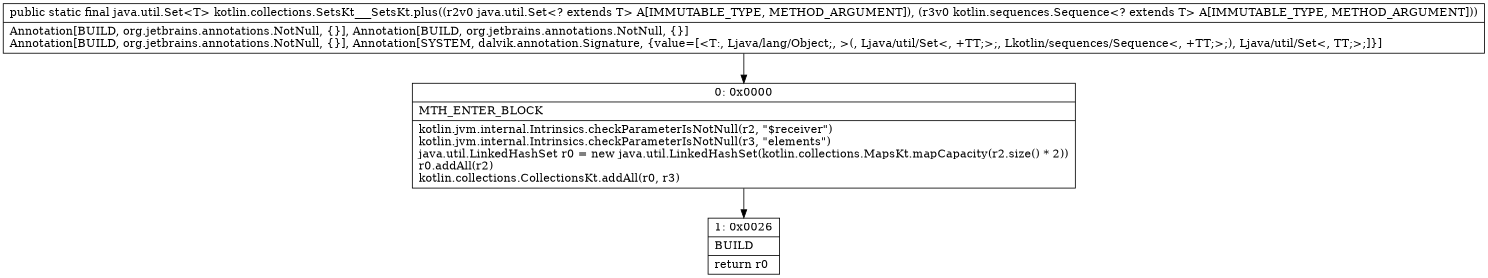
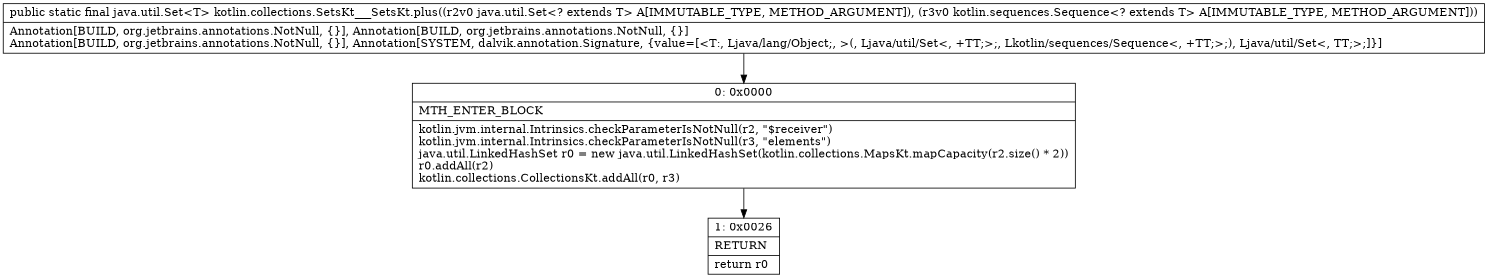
node "1: 0x0026": text "BUILD" -> "RETURN"
